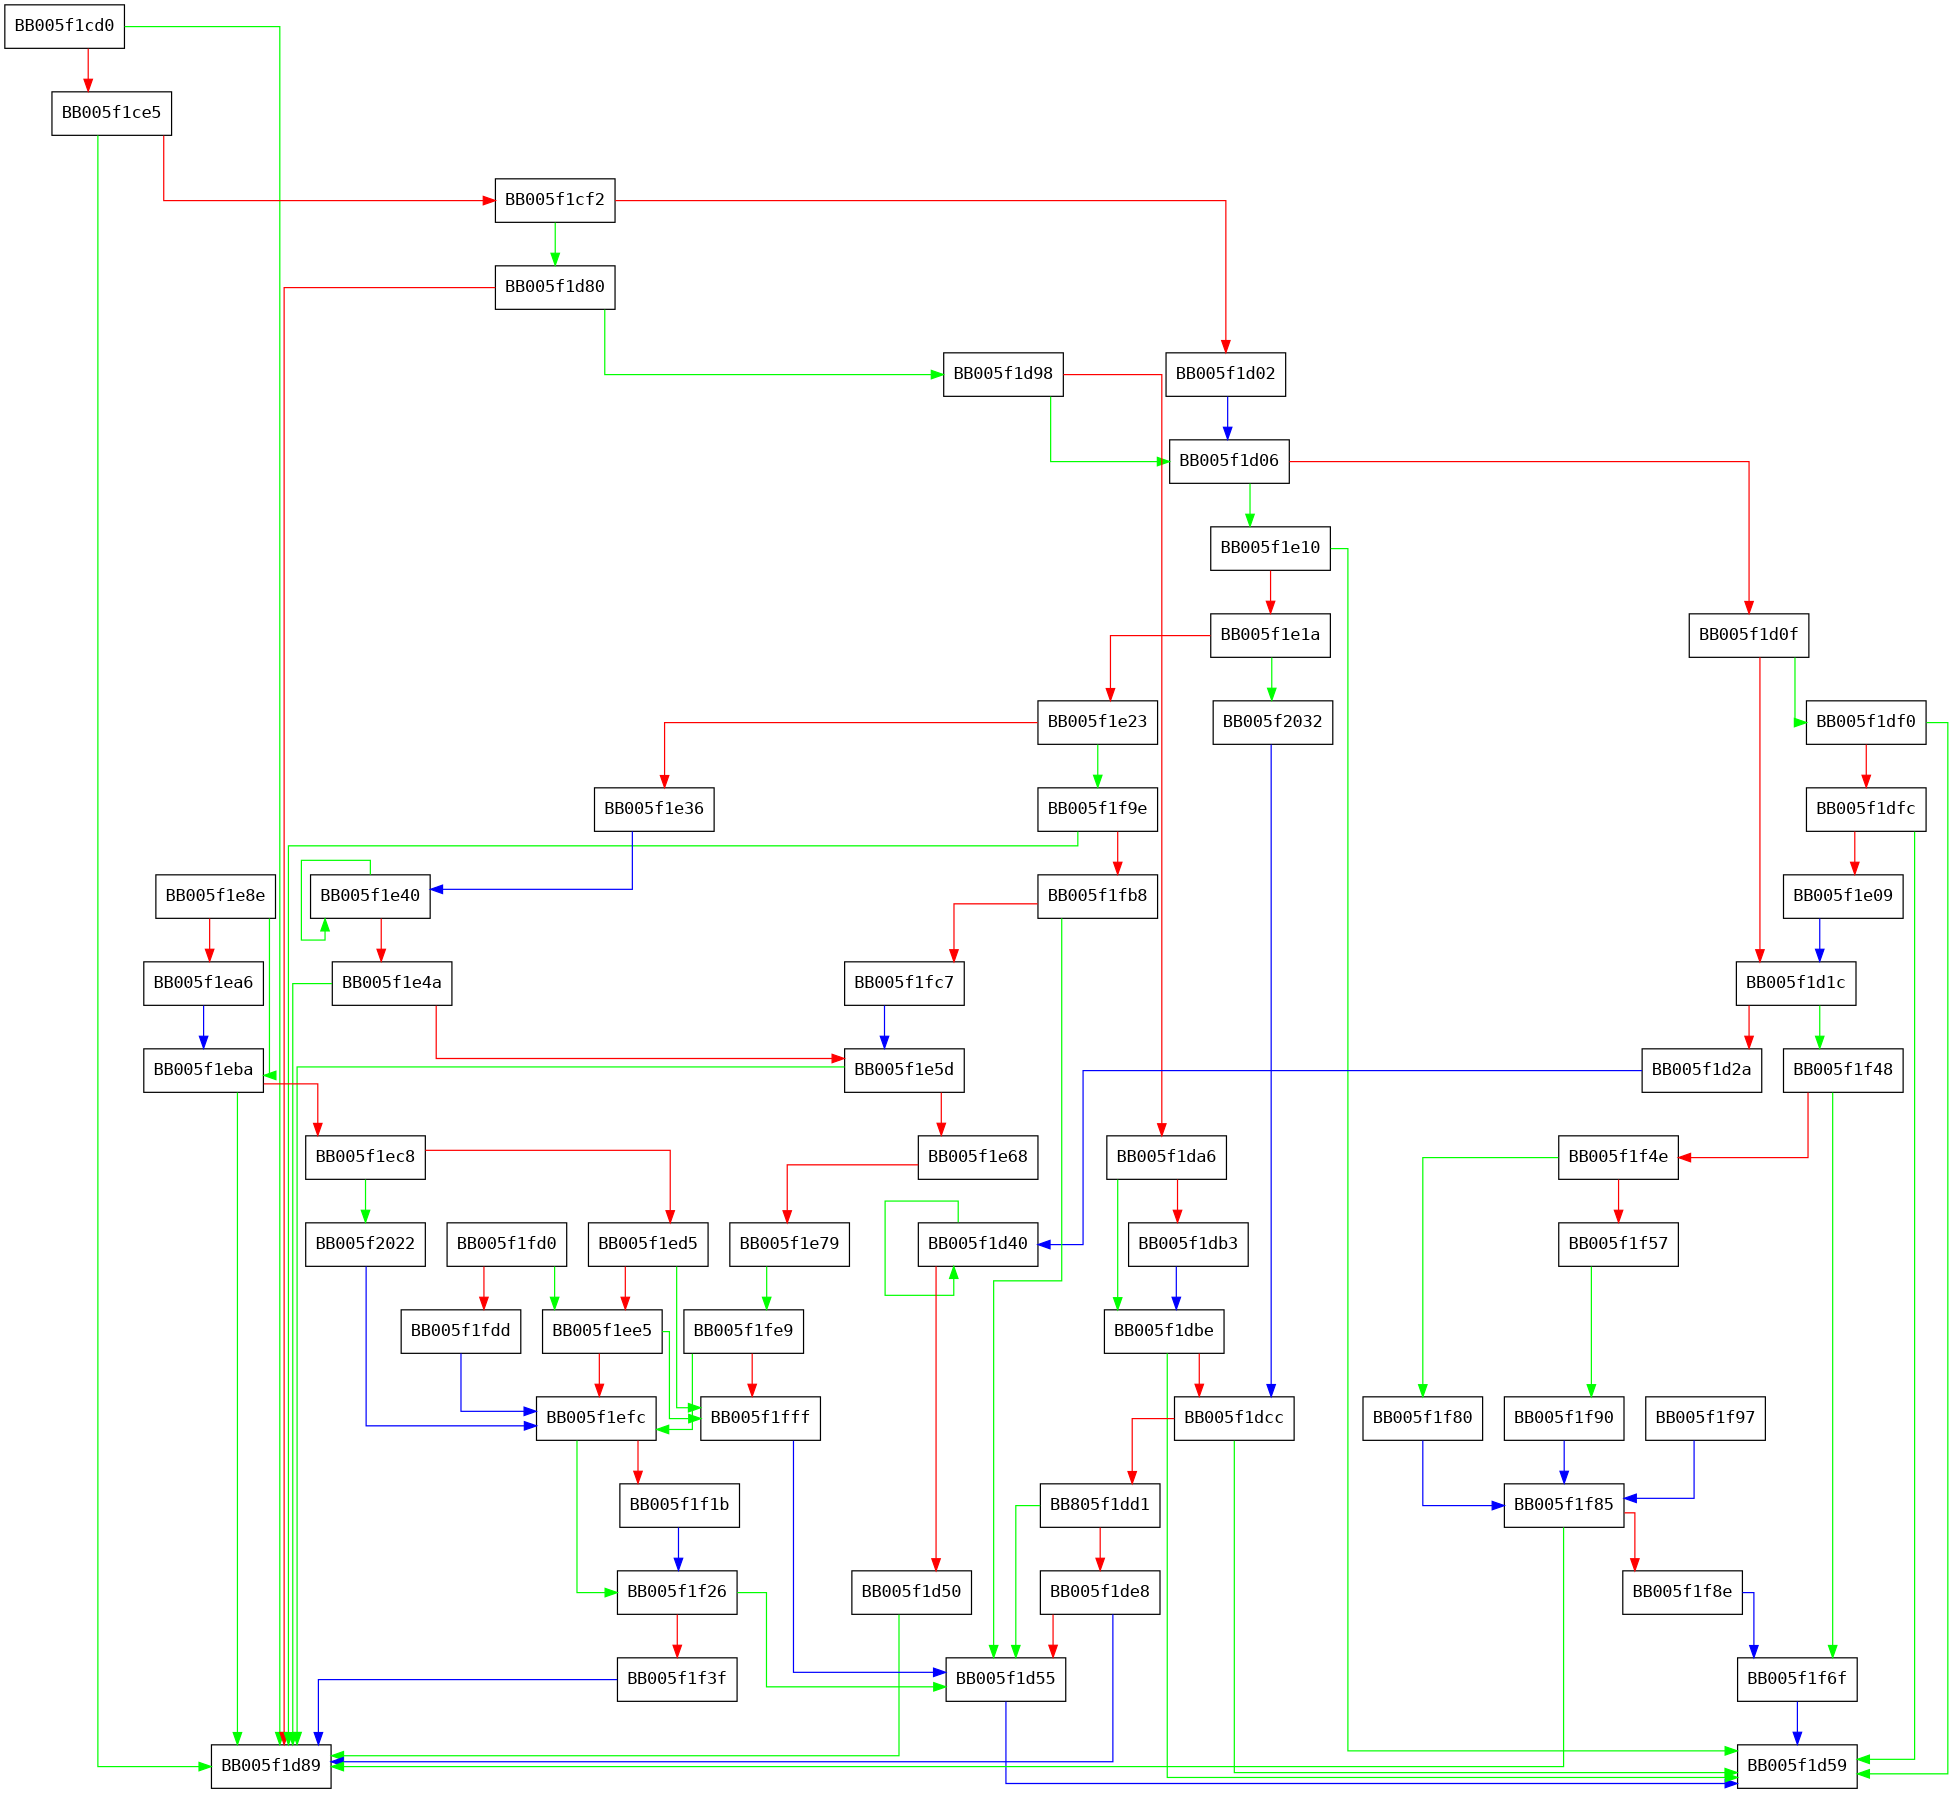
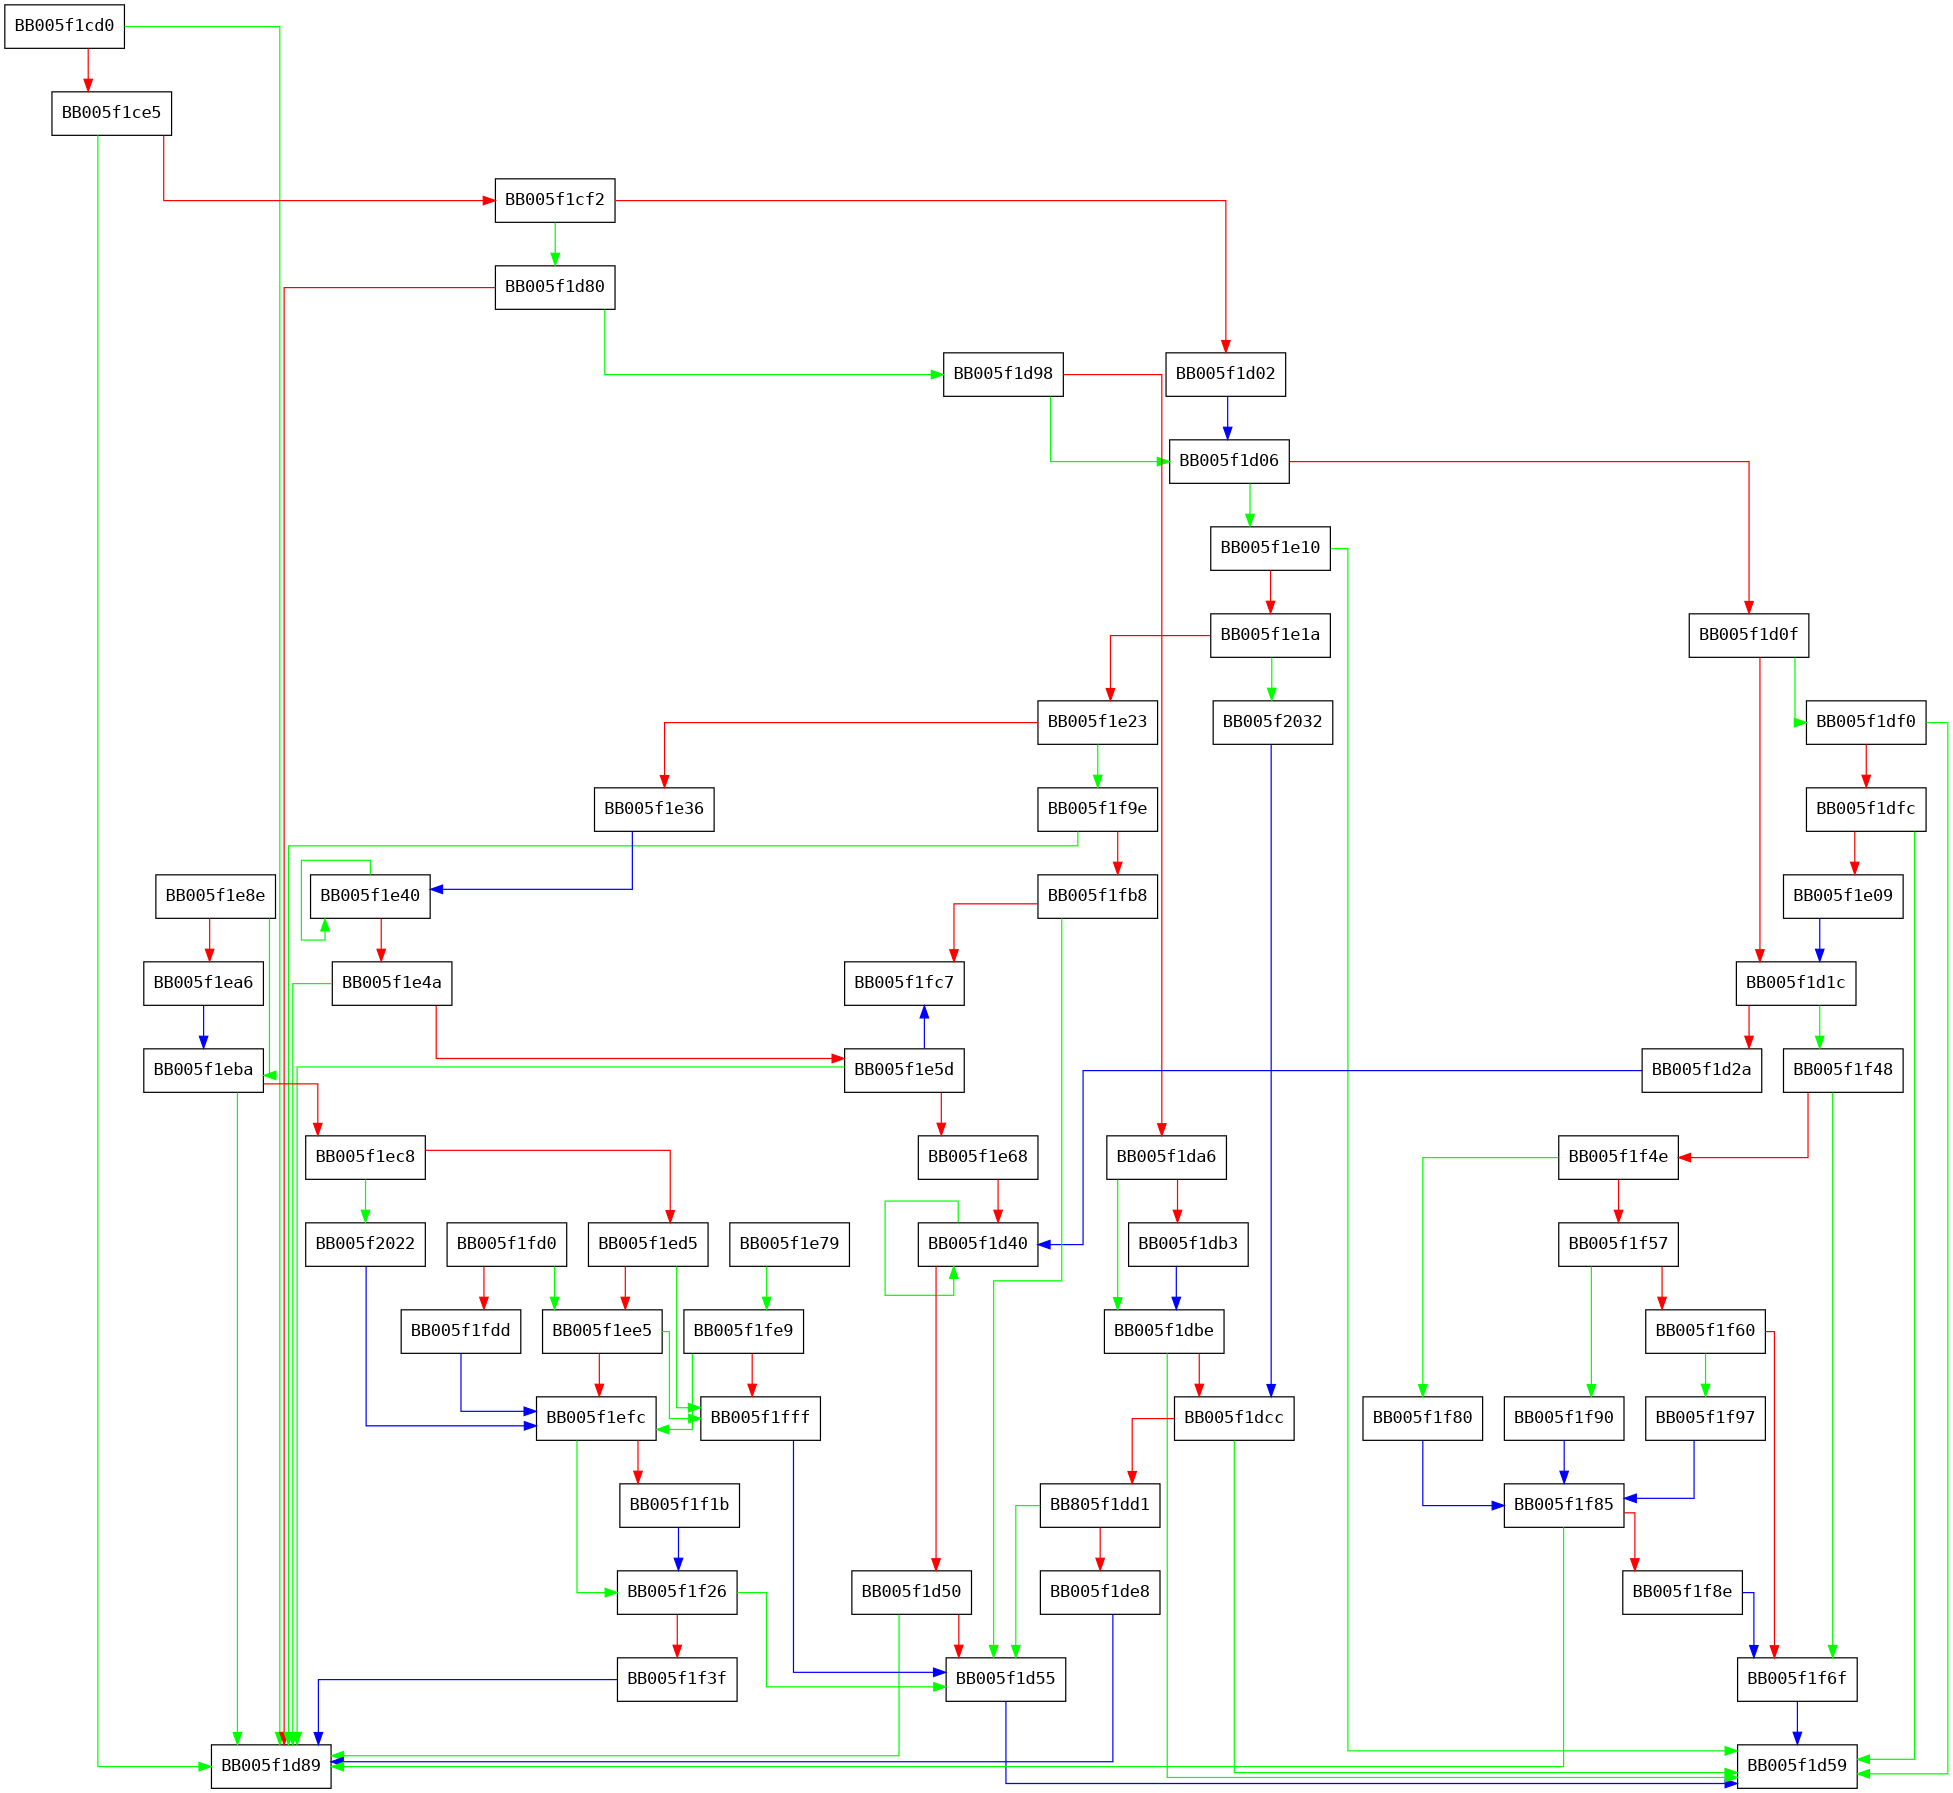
edge "BB005f1fc7" -> "BB005f1e5d": reversed
edge "BB005f1e68" -> "BB005f1e79": now "BB005f1e68" -> "BB005f1d40"
node "BB005f1f60": added
edge "BB005f1de8" -> "BB005f1d55": now "BB005f1d50" -> "BB005f1d55"
